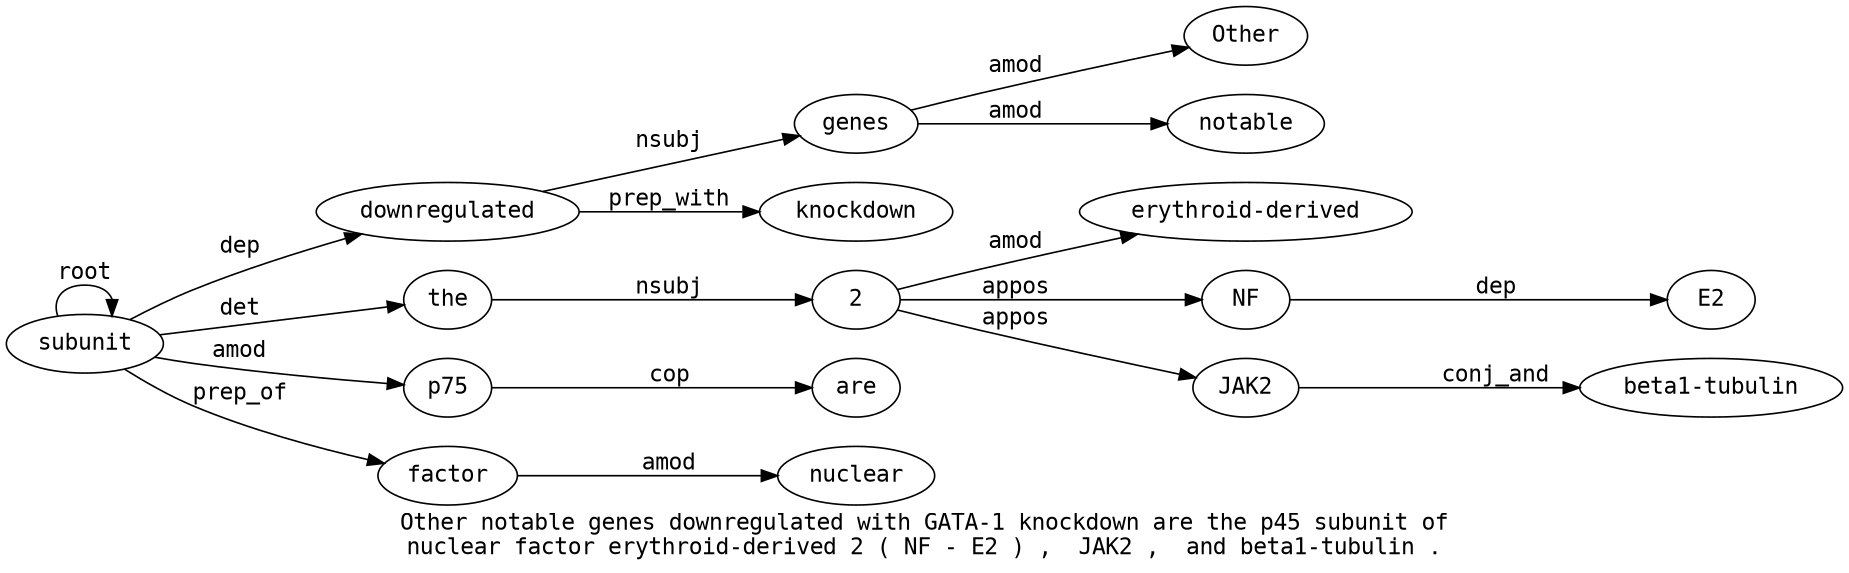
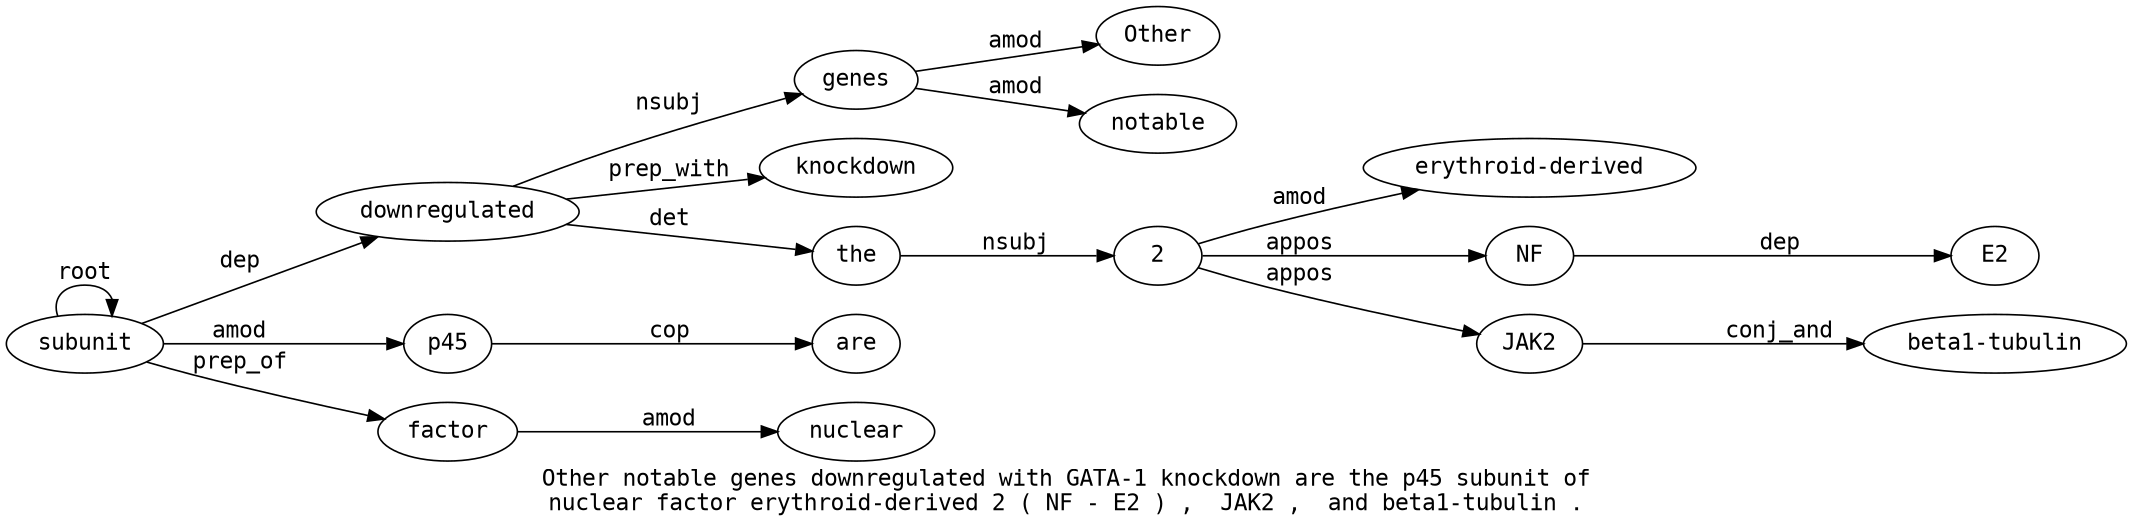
edge "subunit" -> "the": now "downregulated" -> "the"
node "p75": label "p75" -> "p45"
